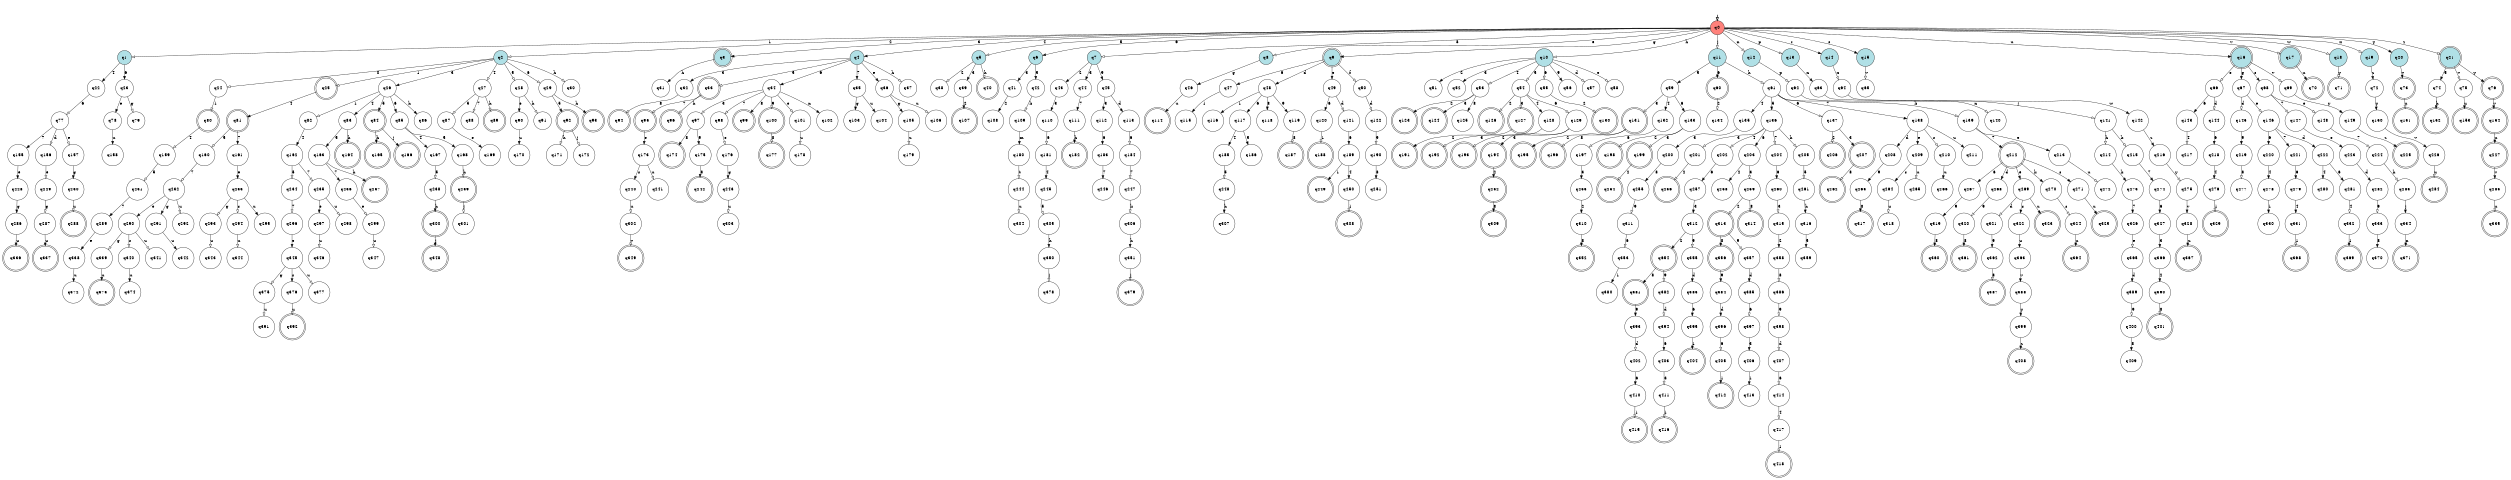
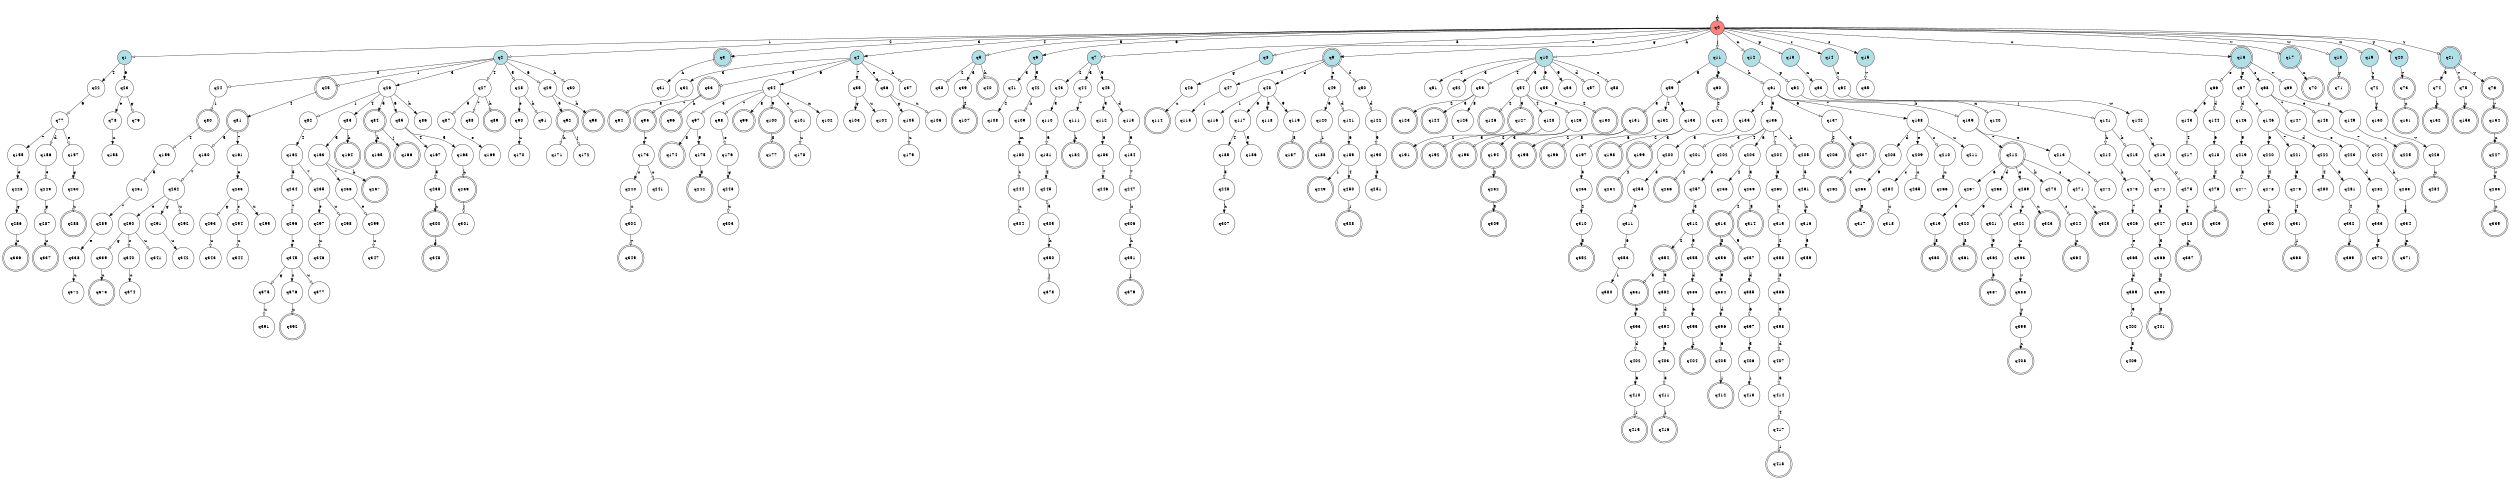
edge "q245" -> "q305": reversed
edge "q654" -> "q381": arrowhead normal -> onormal
